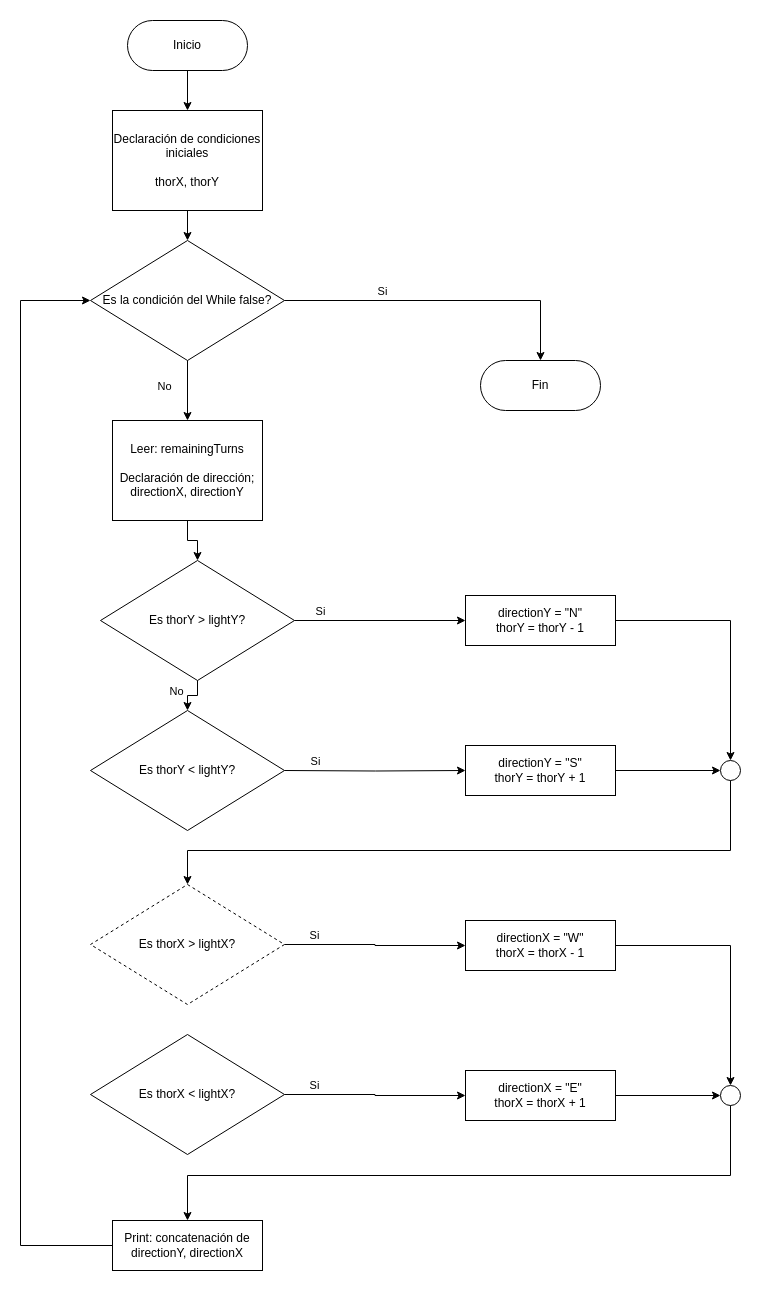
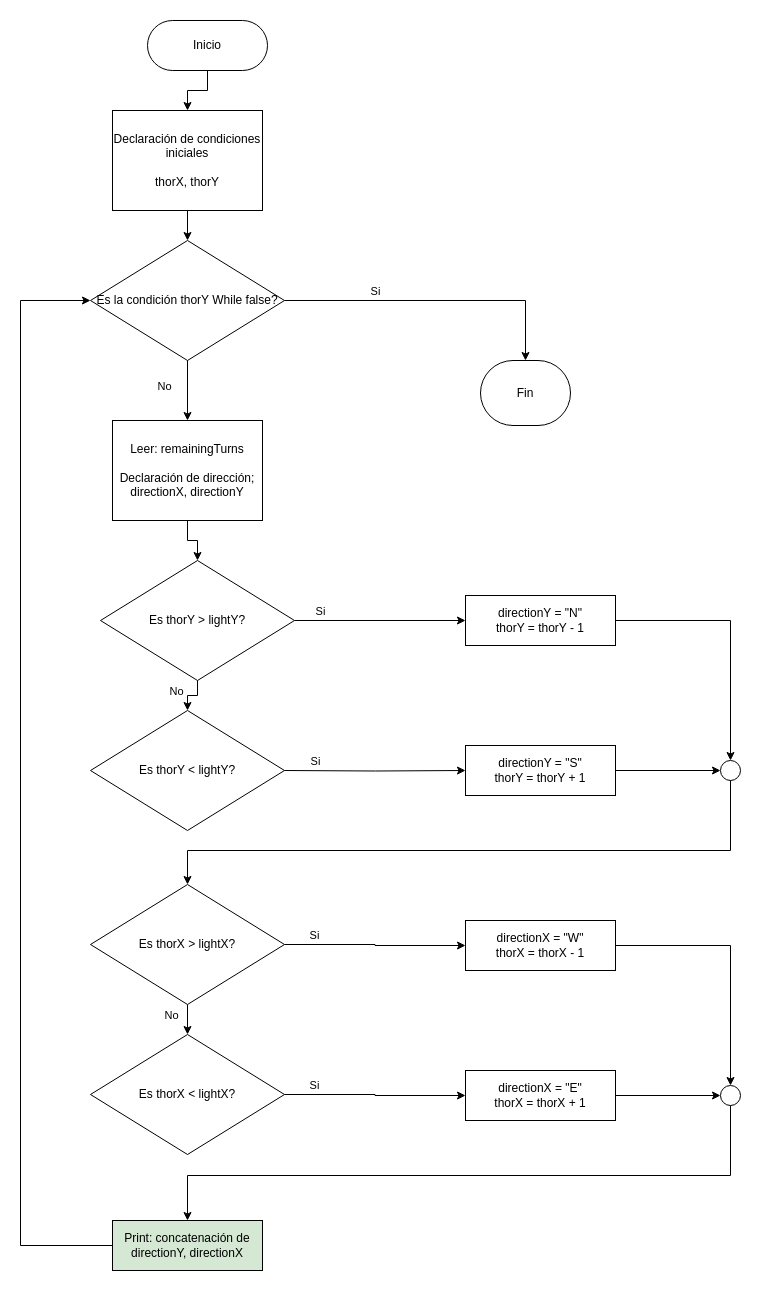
node "Inicio": moved (188, 46) -> (208, 46)
node "Es la condición del While false?": label "Es la condición del While false?" -> "Es la condición thorY While false?"
node "Fin": size 120x50 -> 90x65
node "Es thorX > lightX?": style dashed -> solid
edge "Es thorX > lightX?" -> "Es thorX < lightX?": added, label "No"
node "Print: concatenación de directionY, directionX": fillcolor #ffffff -> #d5e8d4
